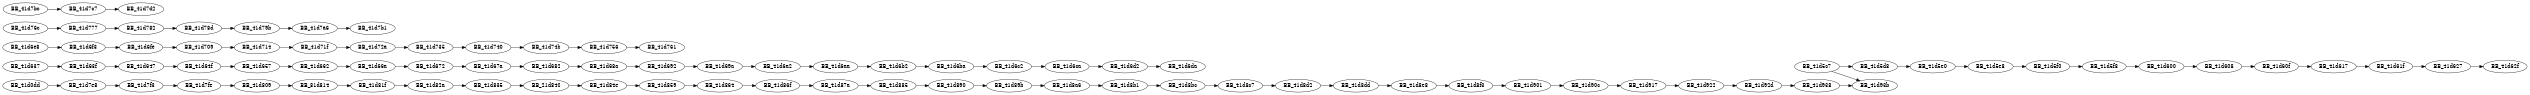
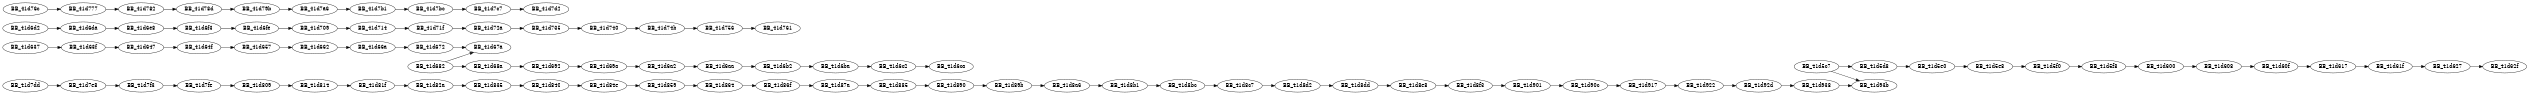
edge "BB_41d7b1" -> "BB_41d7bc": added
edge "BB_41d6da" -> "BB_41d6e8": added
edge "BB_41d67a" -> "BB_41d682": reversed
edge "BB_41d6ca" -> "BB_41d6d2": removed
node "BB_41d0dd": label "BB_41d0dd" -> "BB_41d7dd"
node "BB_81d814": label "BB_81d814" -> "BB_41d814"
node "BB_21d840": label "BB_21d840" -> "BB_41d840"
